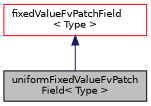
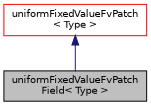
node "fixedValueFvPatchField < Type >": label "fixedValueFvPatchField < Type >" -> "uniformFixedValueFvPatch < Type >"
